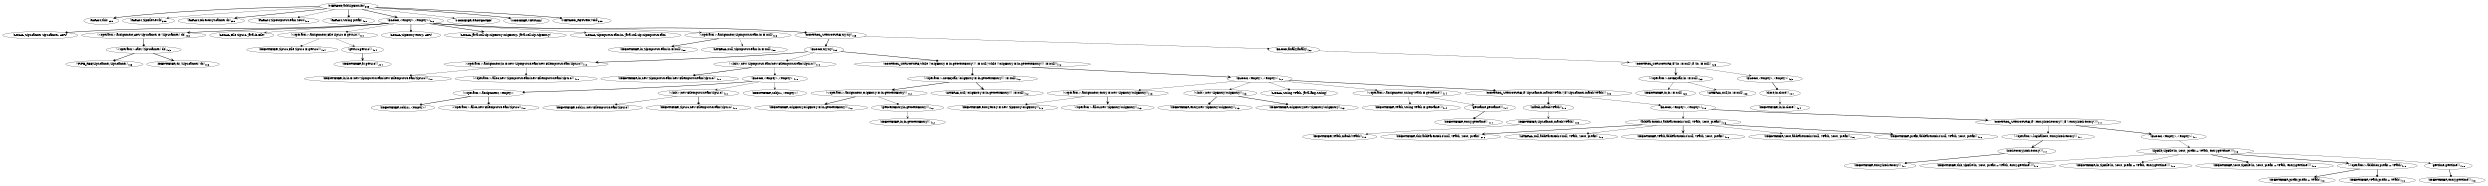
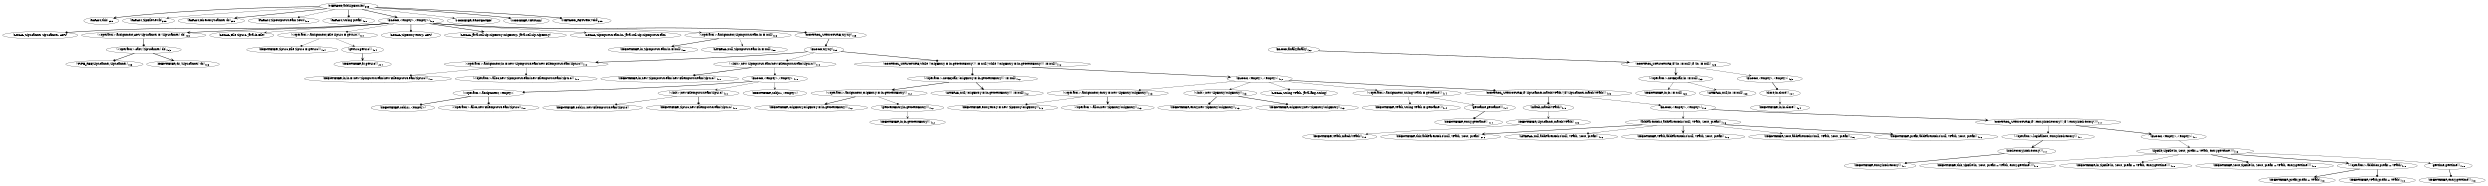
edge "(CONTROL_STRUCTURE,try,try)" -> "(BLOCK,finally,finally)": removed
edge "(BLOCK,finally,finally)" -> "(CONTROL_STRUCTURE,if (in != null),if (in != null))": style solid -> bold
